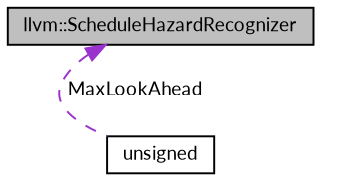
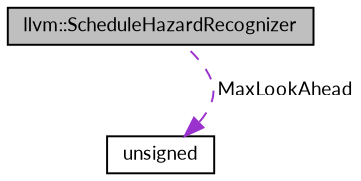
edge "unsigned" -> "llvm::ScheduleHazardRecognizer": reversed
